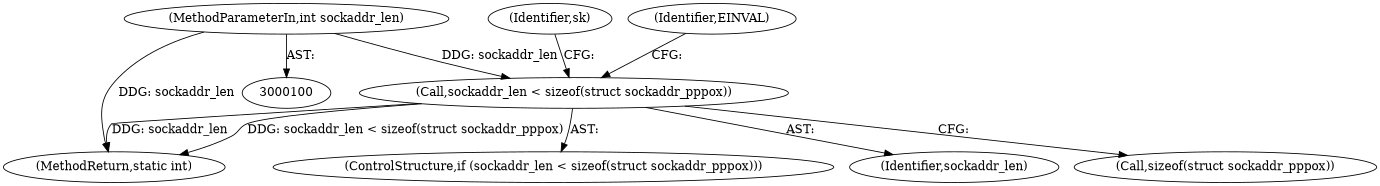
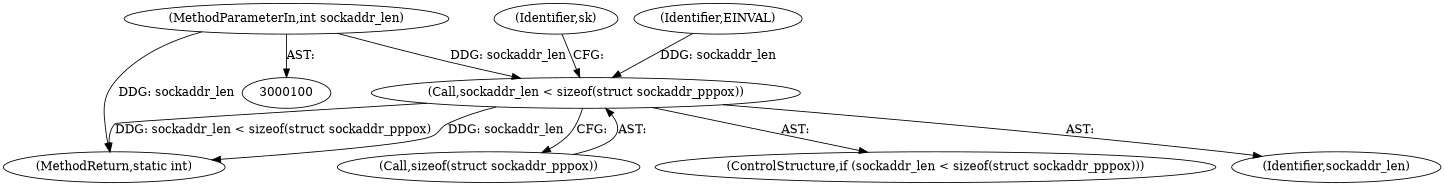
edge "(Identifier,EINVAL)" -> "(Call,sockaddr_len < sizeof(struct sockaddr_pppox))": label "CFG: " -> "DDG: sockaddr_len"
edge "(Call,sizeof(struct sockaddr_pppox))" -> "(Call,sockaddr_len < sizeof(struct sockaddr_pppox))": added, label "AST:"
